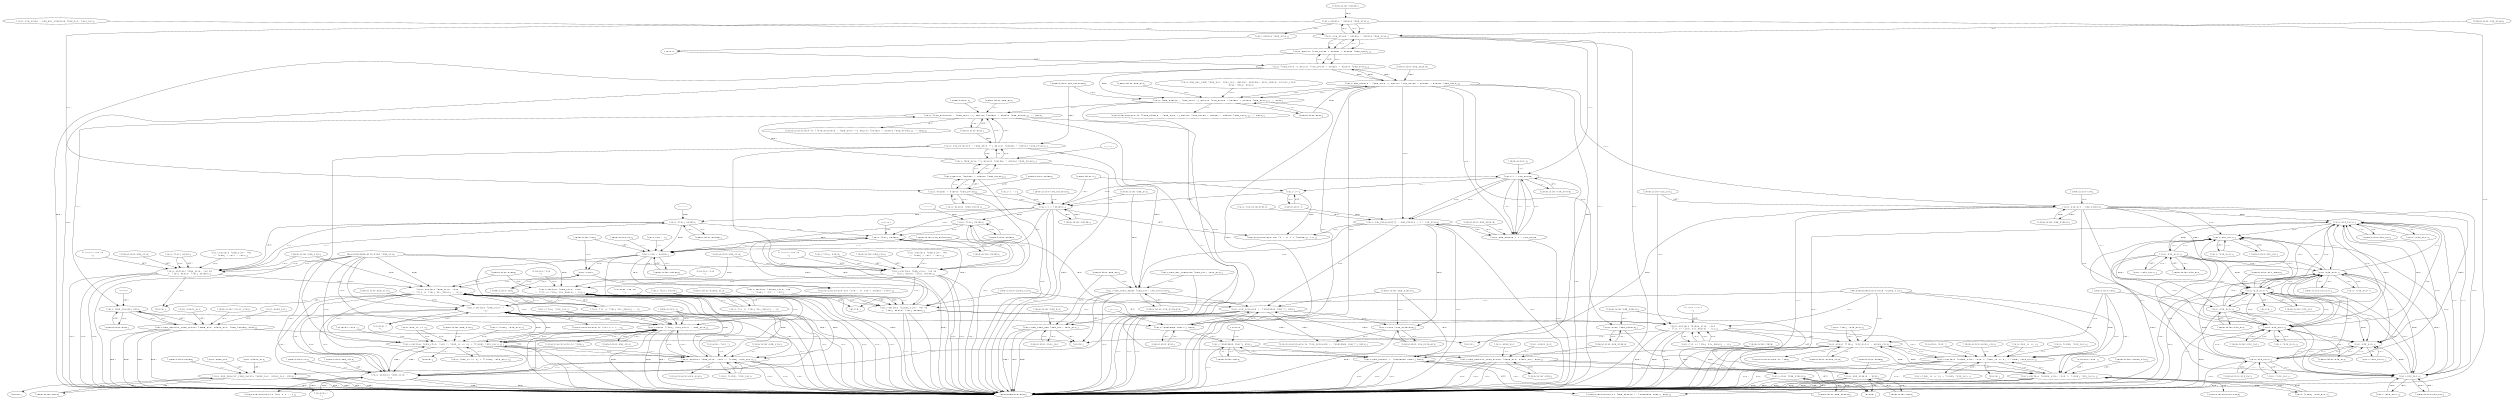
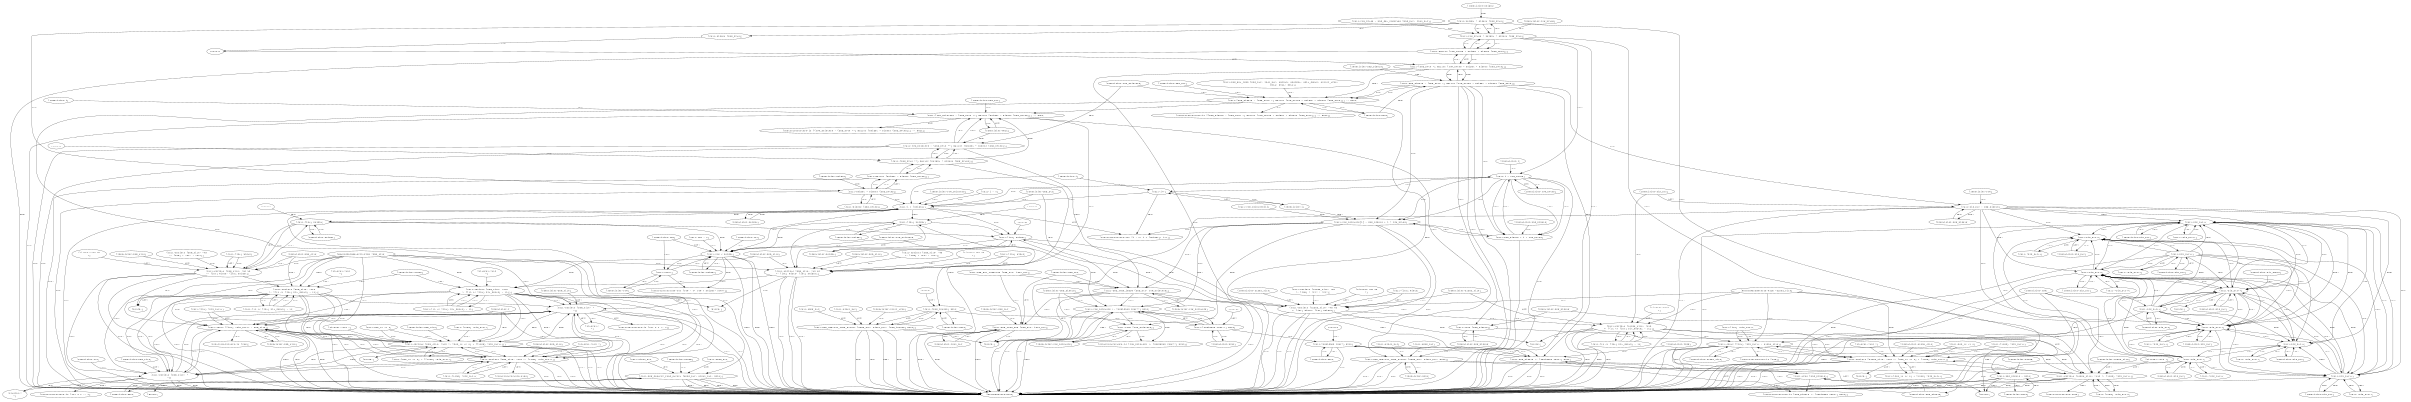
edge "(Call,row++)" -> "(Call,row < height)": added, label "DDG:"
